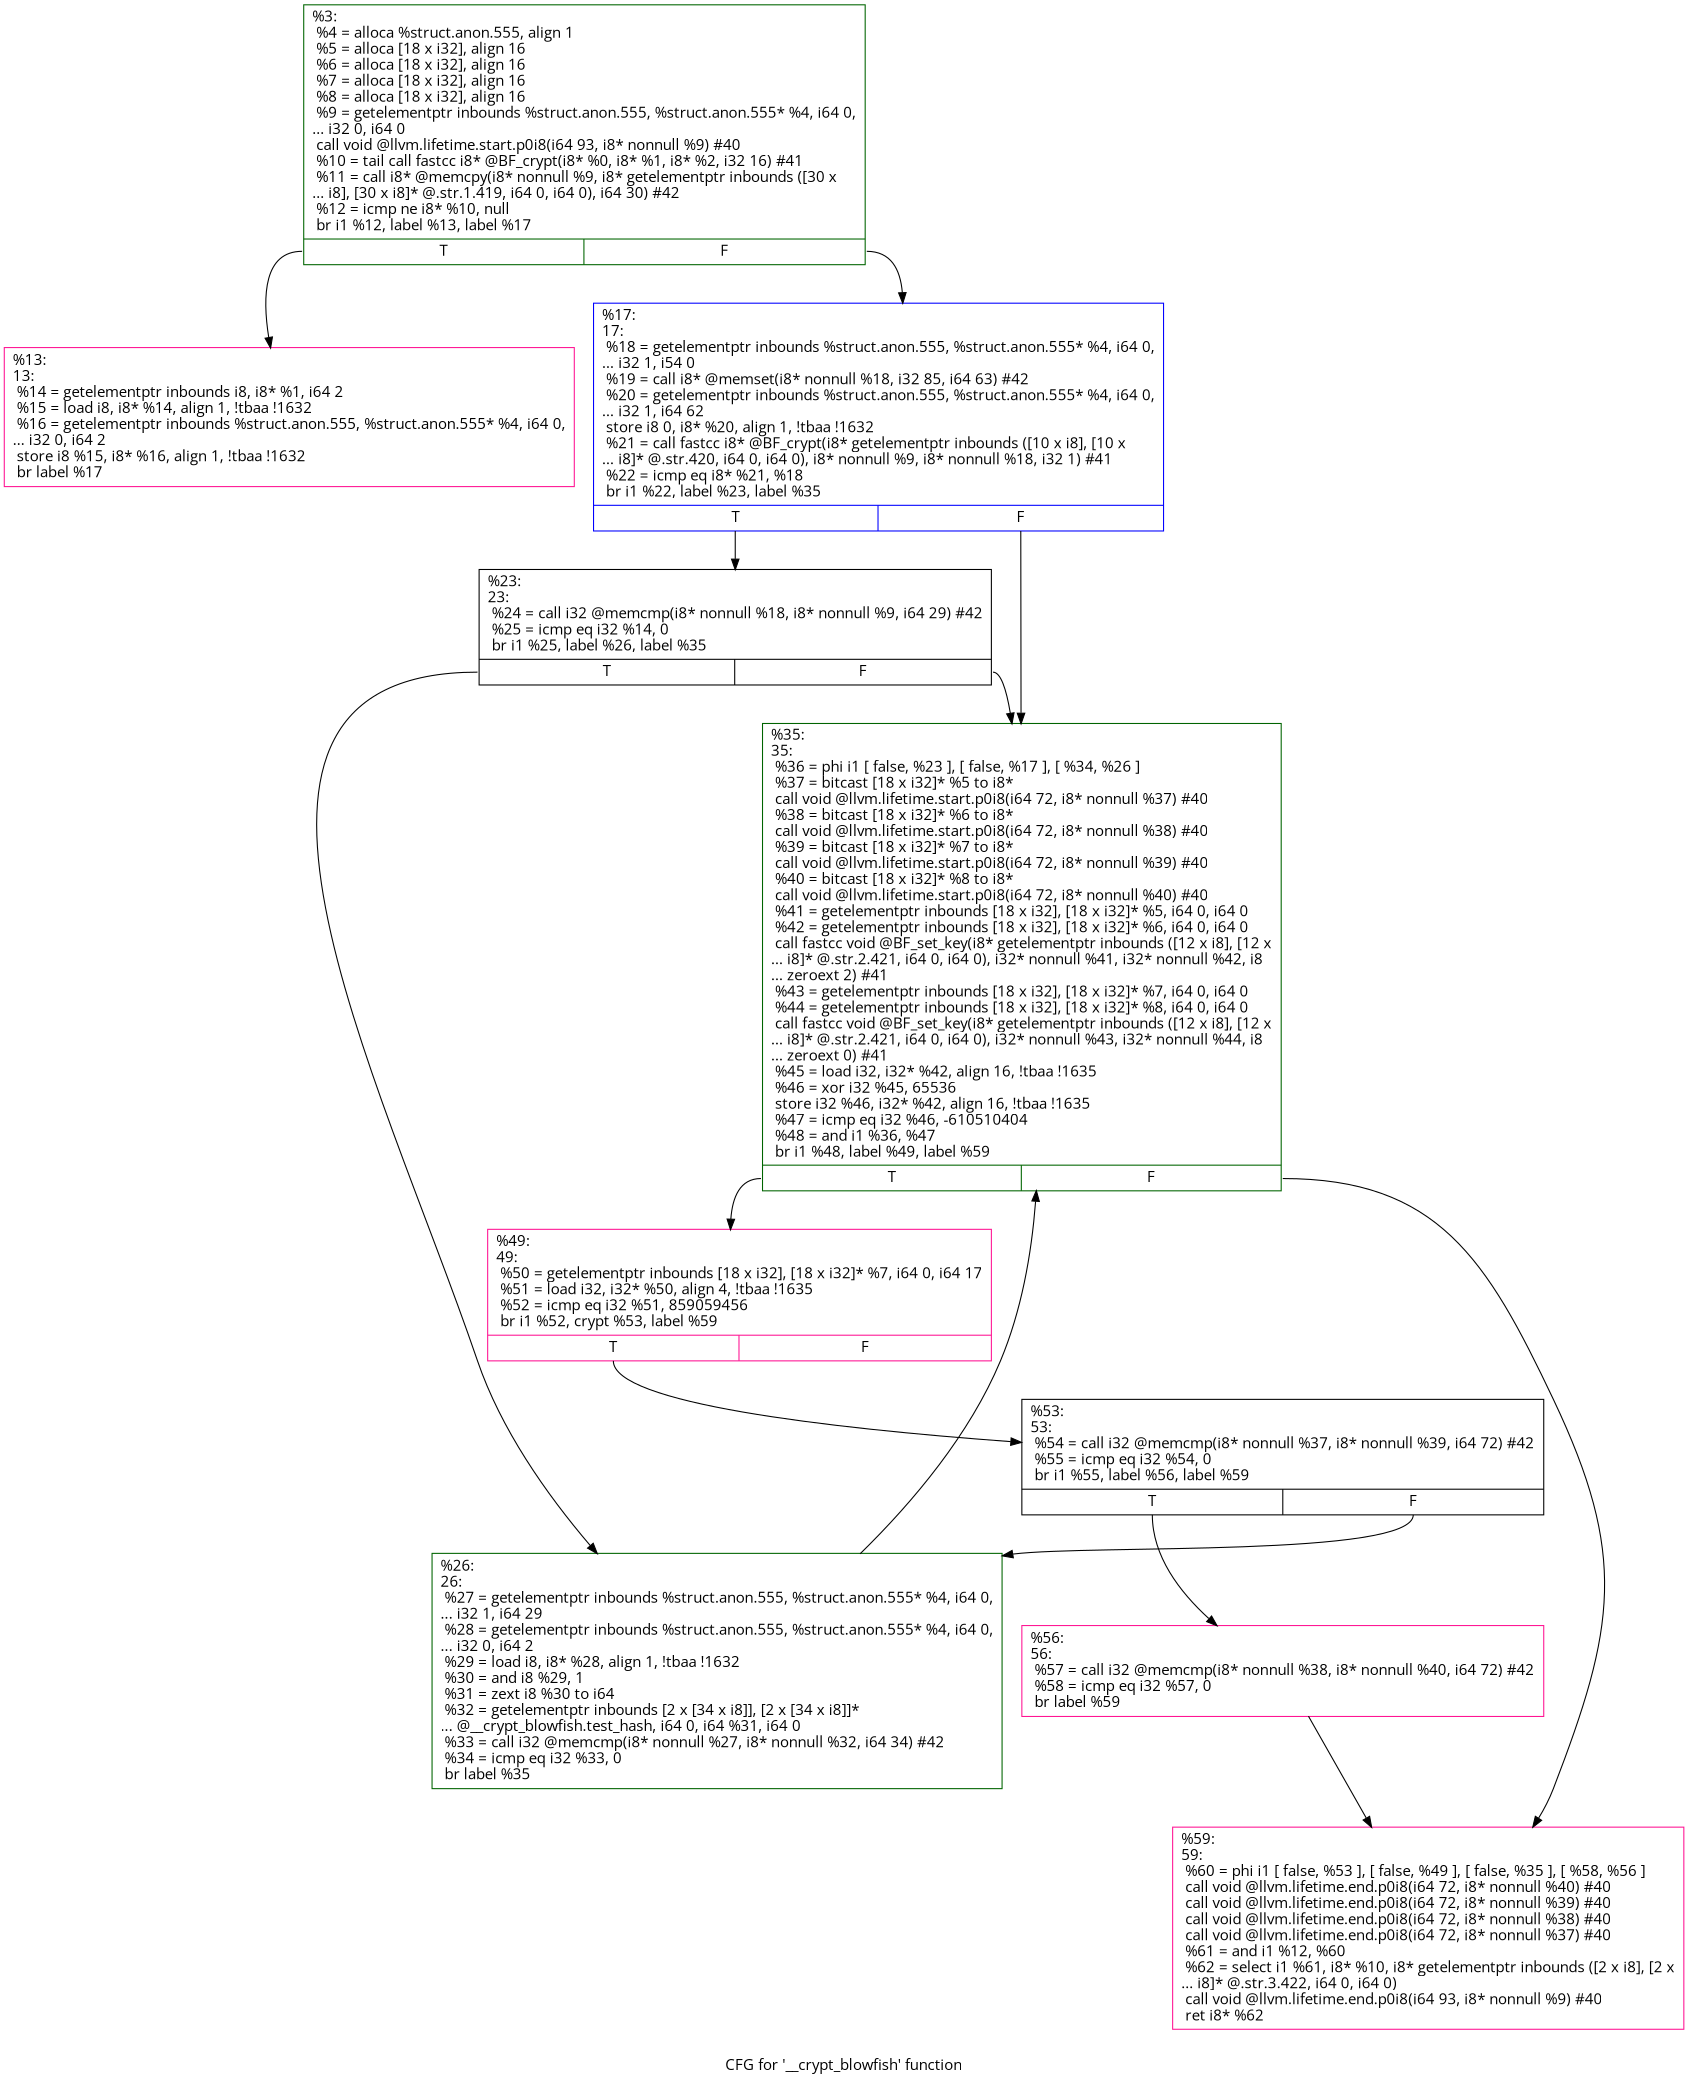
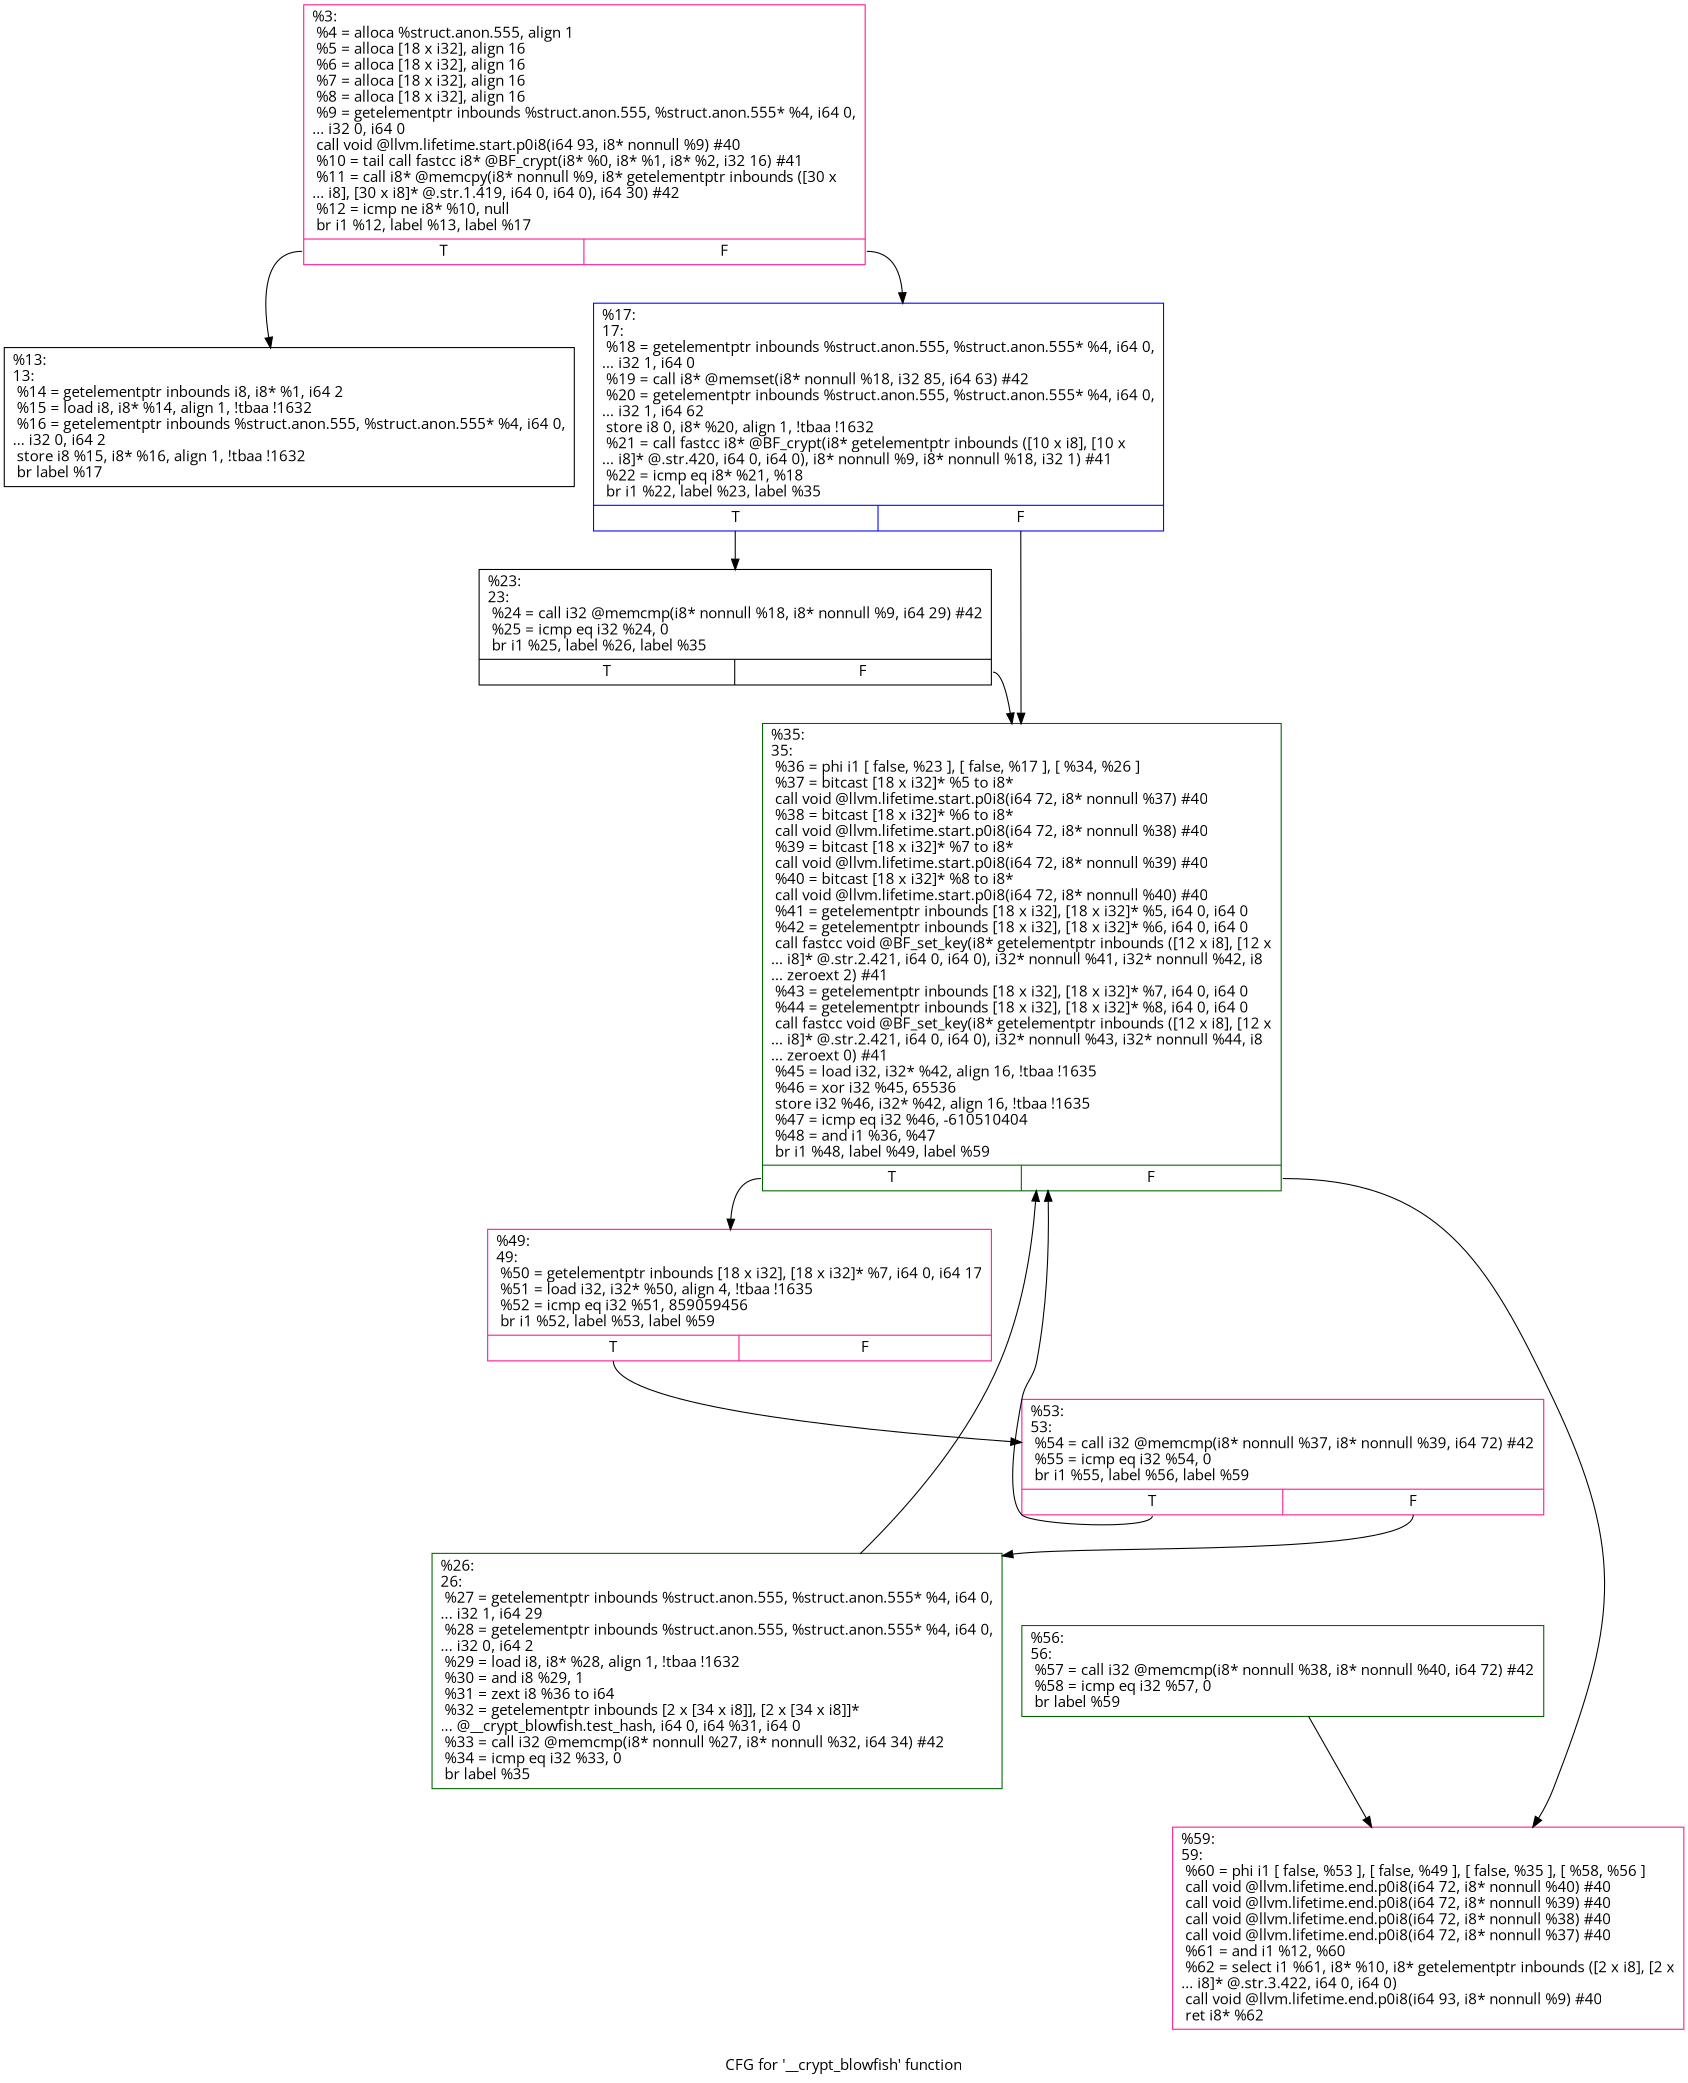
node "%3:": color darkgreen -> deeppink
node "%17:": text "... i32 1, i54 0" -> "... i32 1, i64 0"
node "%13:": color deeppink -> black
node "%23:": text "%25 = icmp eq i32 %14, 0" -> "%25 = icmp eq i32 %24, 0"
edge "%23:" -> "%26:": removed
node "%49:": text "br i1 %52, crypt %53, label %59" -> "br i1 %52, label %53, label %59"
node "%53:": color black -> deeppink
edge "%53:" -> "%56:": now "%53:" -> "%35:"
node "%56:": color deeppink -> darkgreen
node "%26:": text "%31 = zext i8 %30 to i64" -> "%31 = zext i8 %36 to i64"
